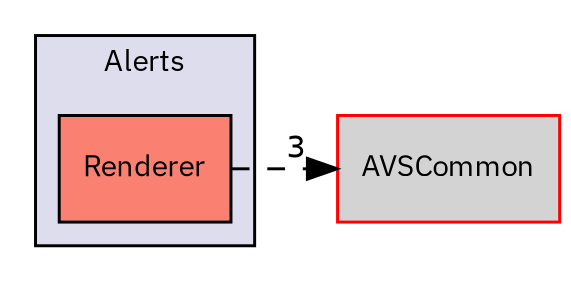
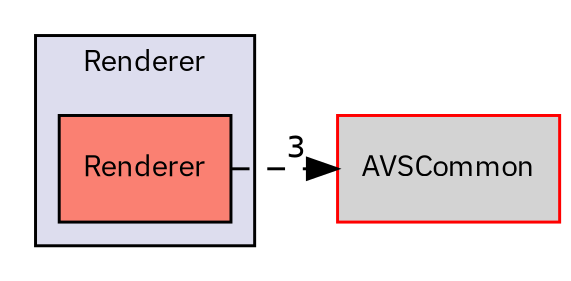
cluster "Alerts": label "Alerts" -> "Renderer"
